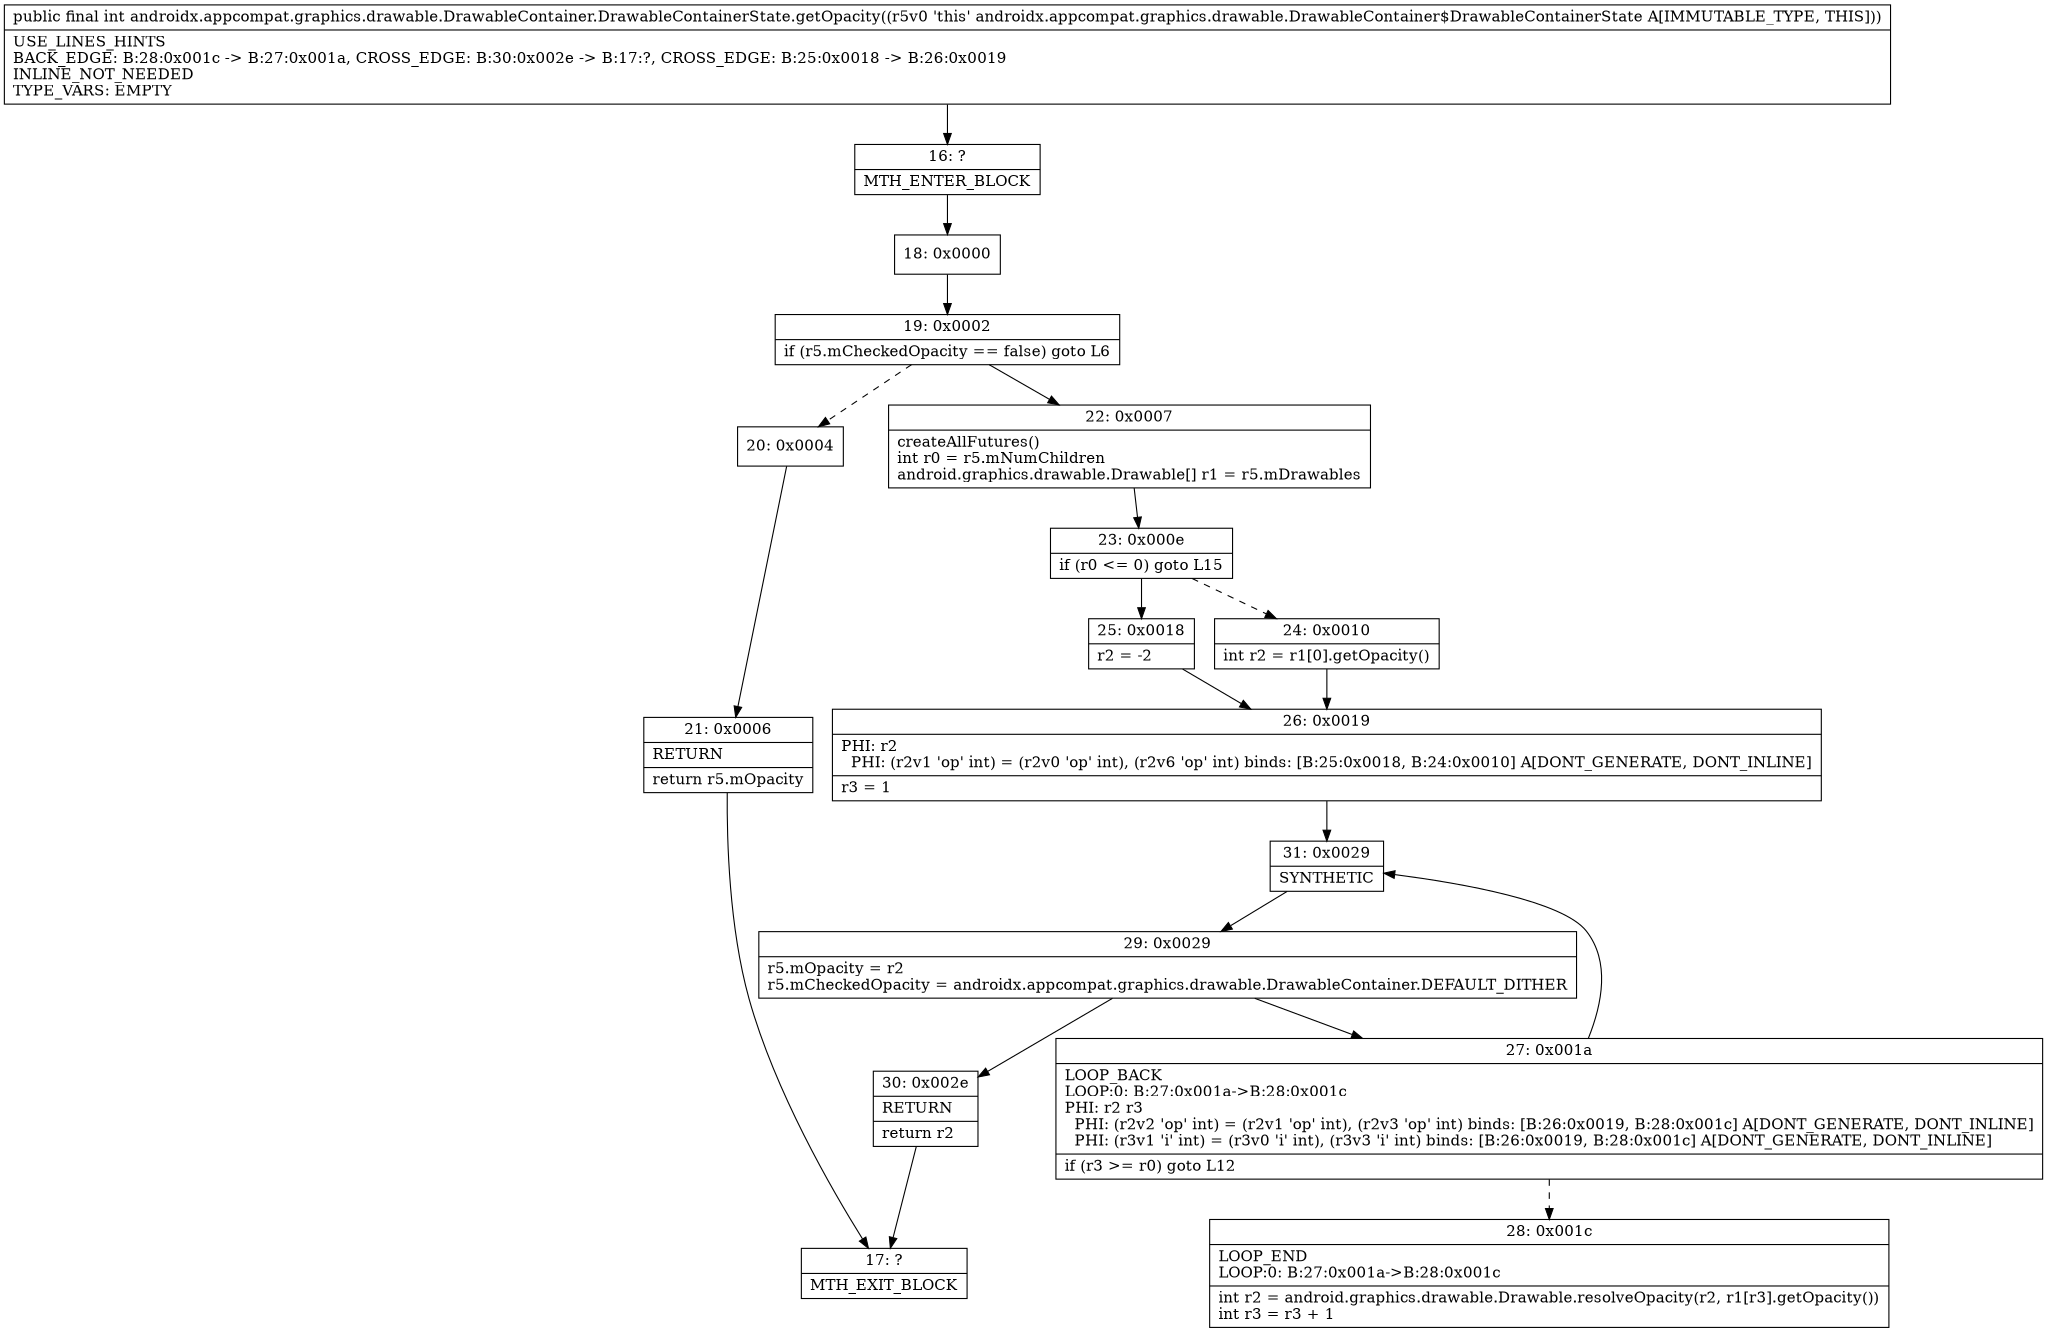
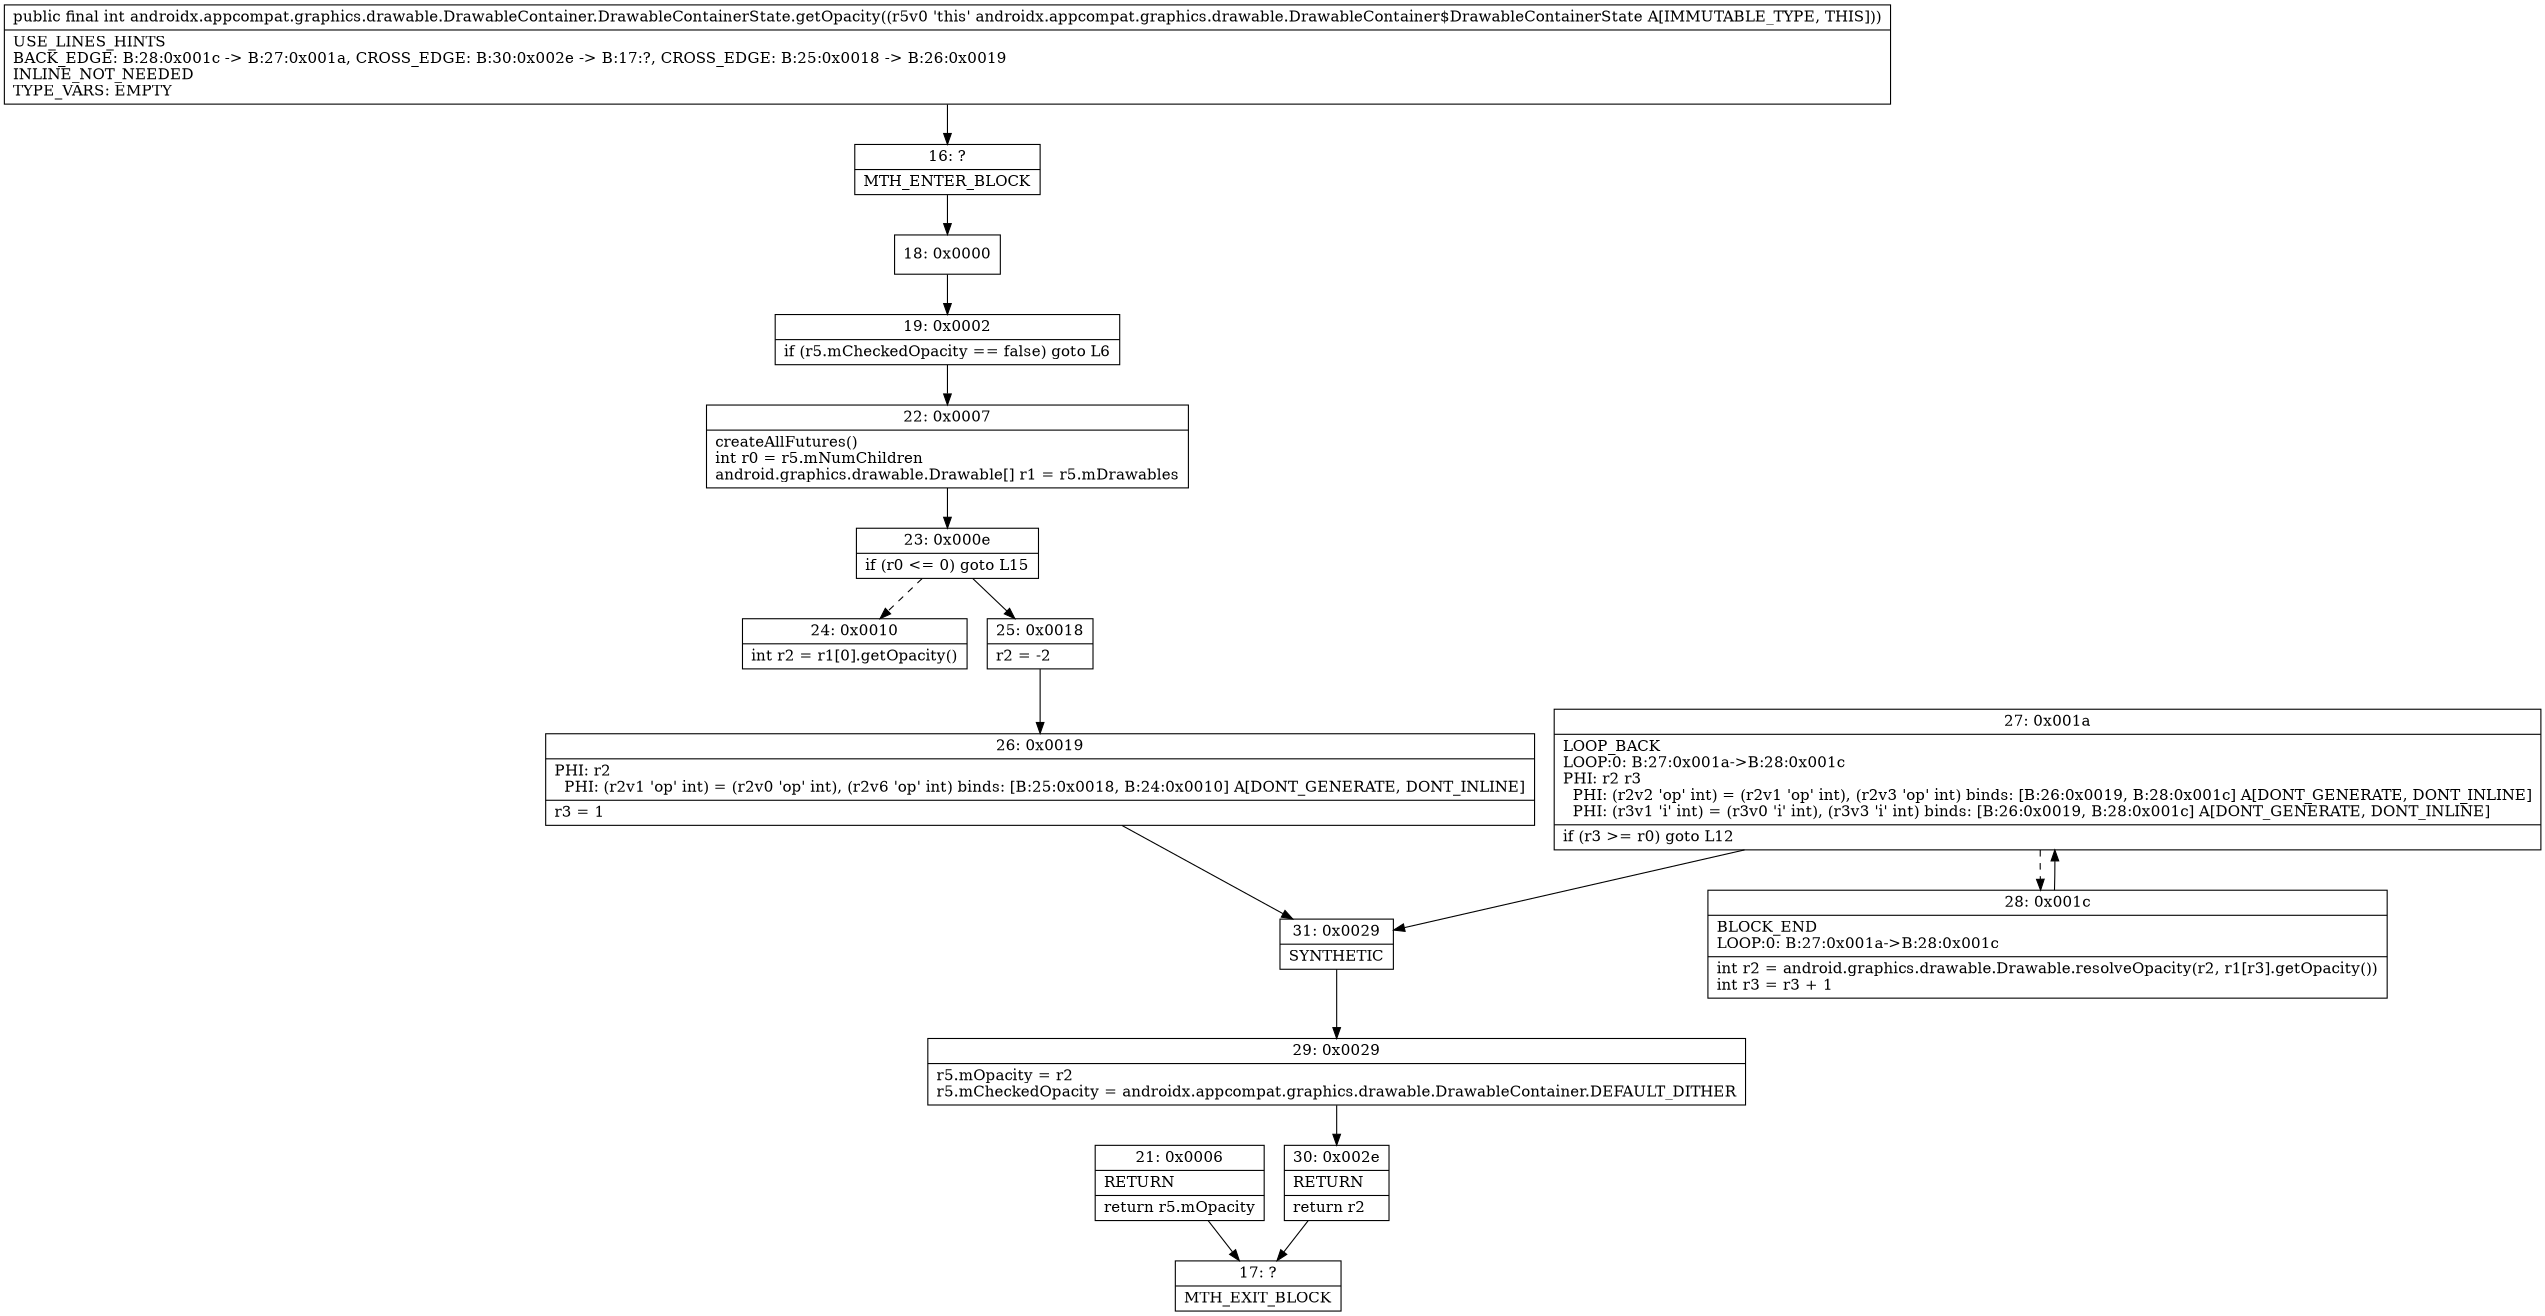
node "20: 0x0004": removed
edge "24: 0x0010" -> "26: 0x0019": removed
edge "29: 0x0029" -> "27: 0x001a": now "28: 0x001c" -> "27: 0x001a"
node "28: 0x001c": text "LOOP_END" -> "BLOCK_END"
